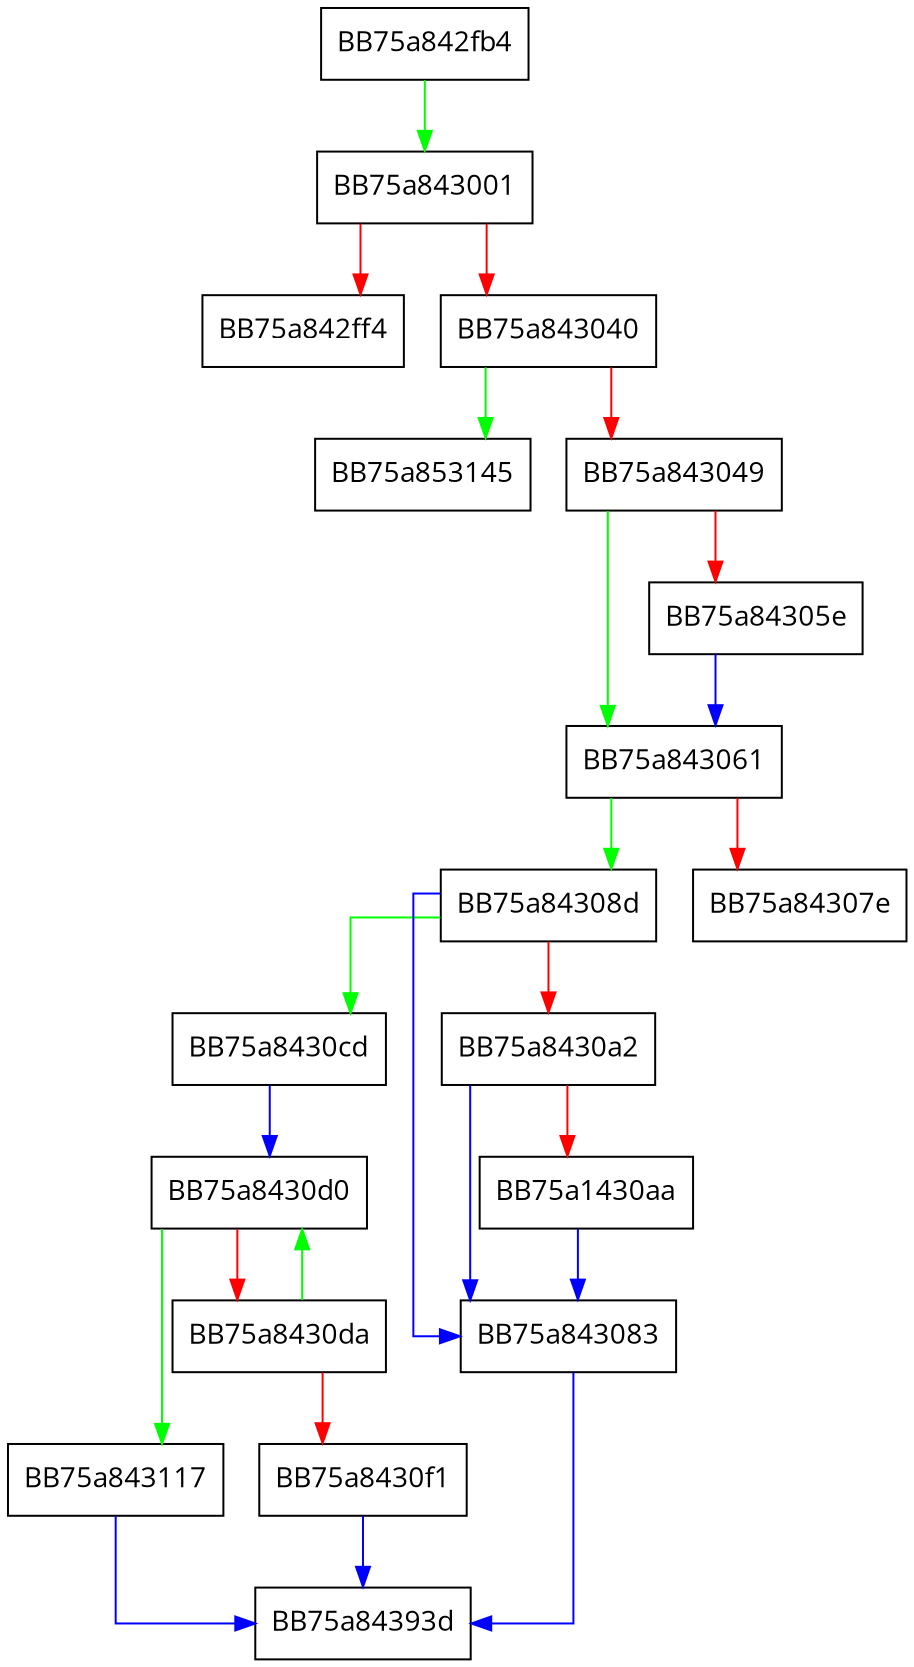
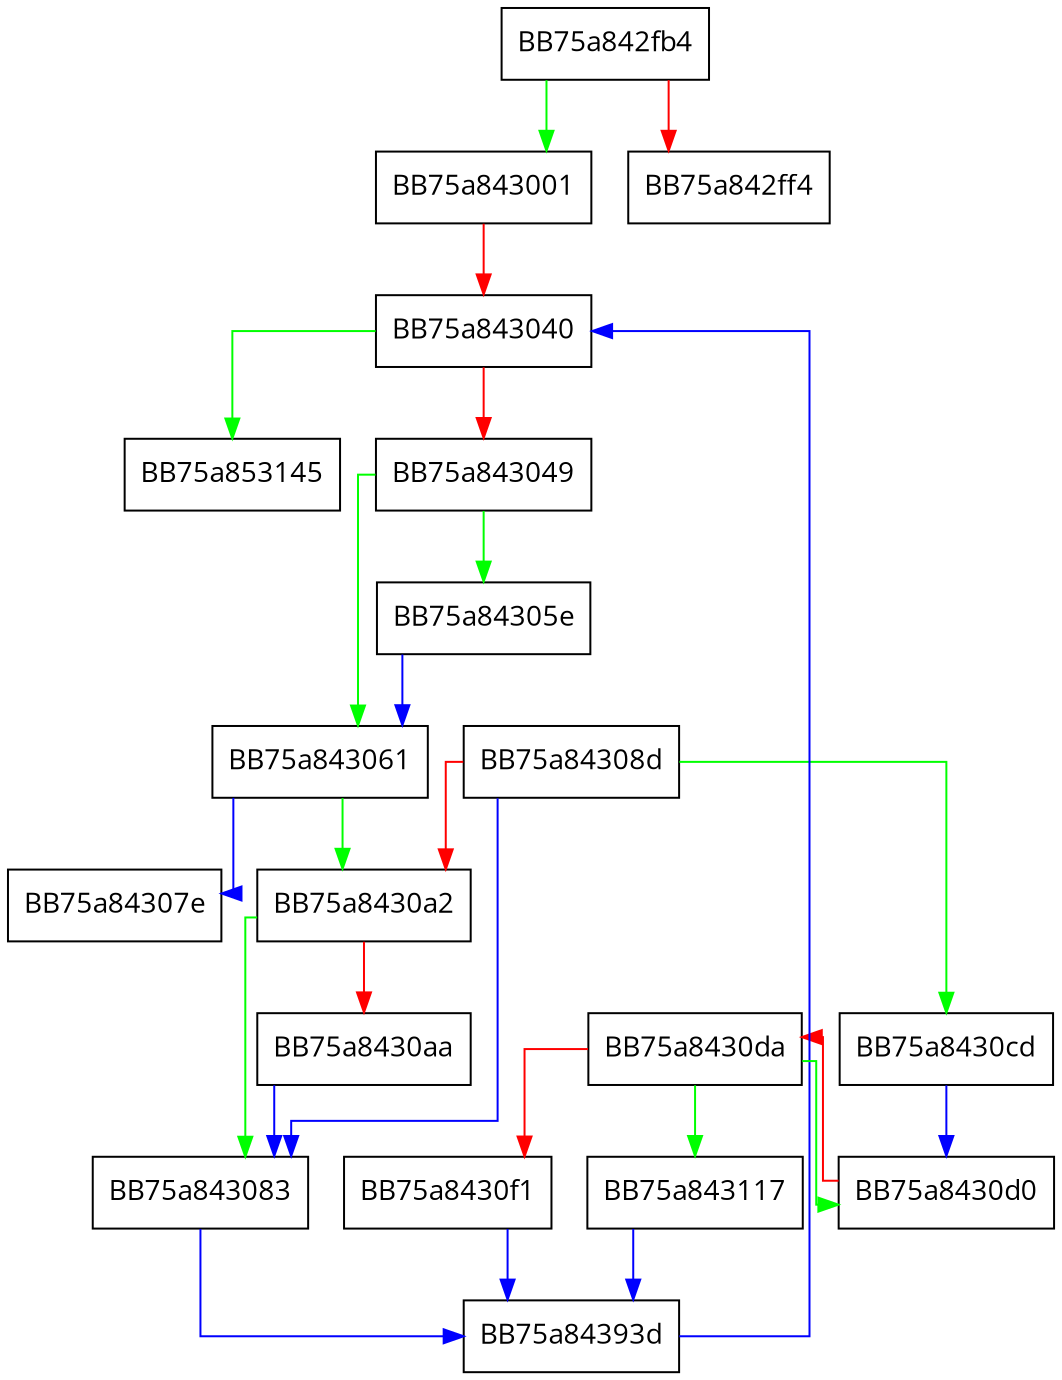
edge "BB75a843001" -> "BB75a842ff4": now "BB75a842fb4" -> "BB75a842ff4"
edge "BB75a843049" -> "BB75a84305e": color red -> green
edge "BB75a84393d" -> "BB75a843040": added
edge "BB75a843061" -> "BB75a84308d": now "BB75a843061" -> "BB75a8430a2"
edge "BB75a843061" -> "BB75a84307e": color red -> blue
edge "BB75a8430a2" -> "BB75a843083": color blue -> green
node "BB75a1430aa": label "BB75a1430aa" -> "BB75a8430aa"
edge "BB75a8430d0" -> "BB75a843117": now "BB75a8430da" -> "BB75a843117"
